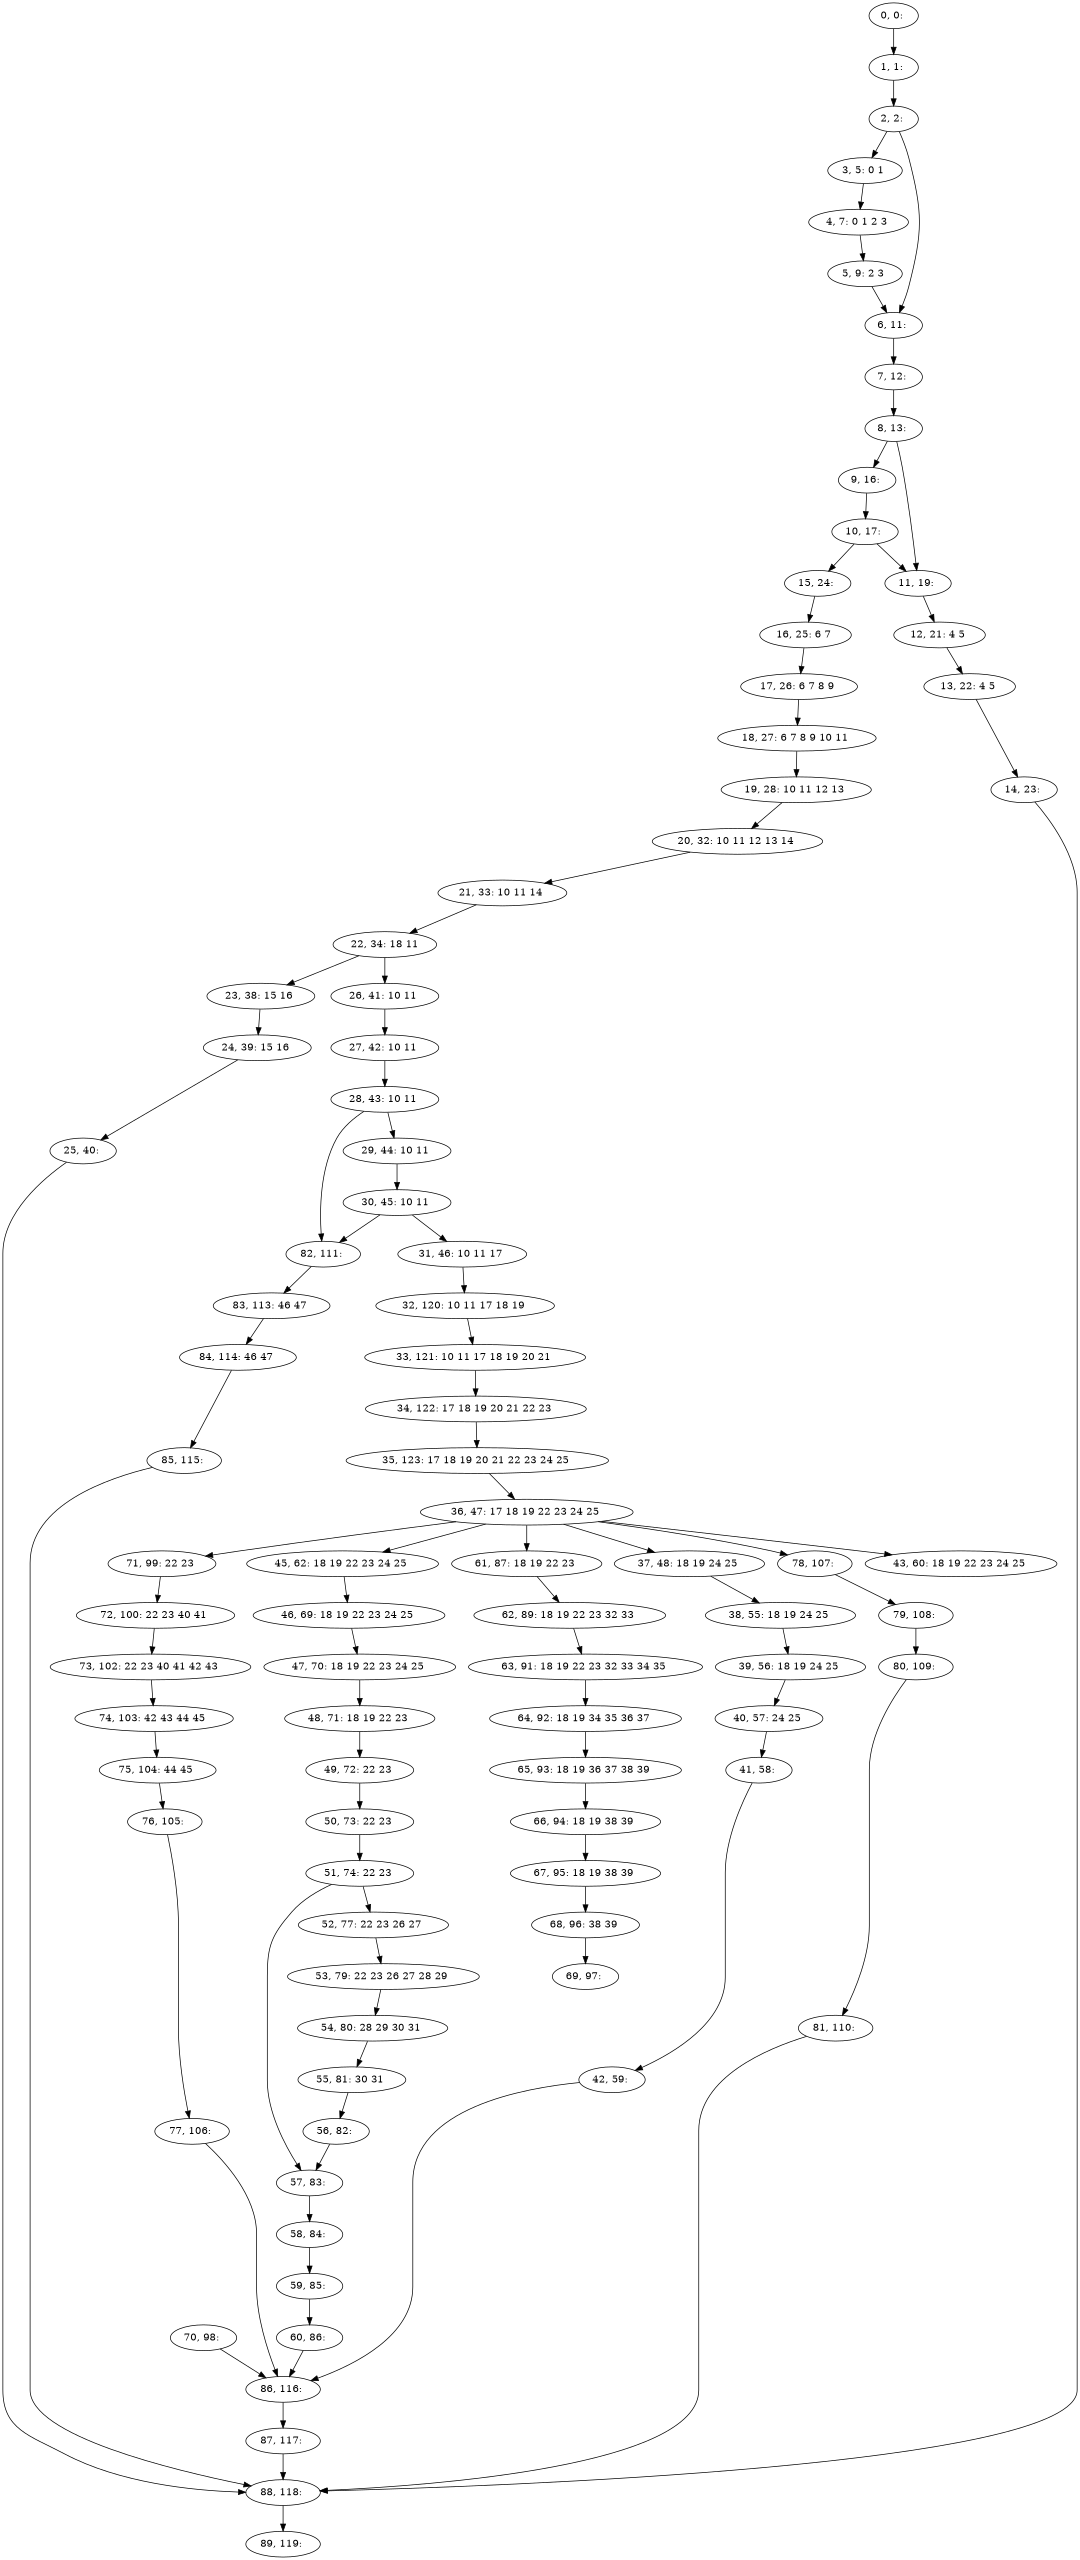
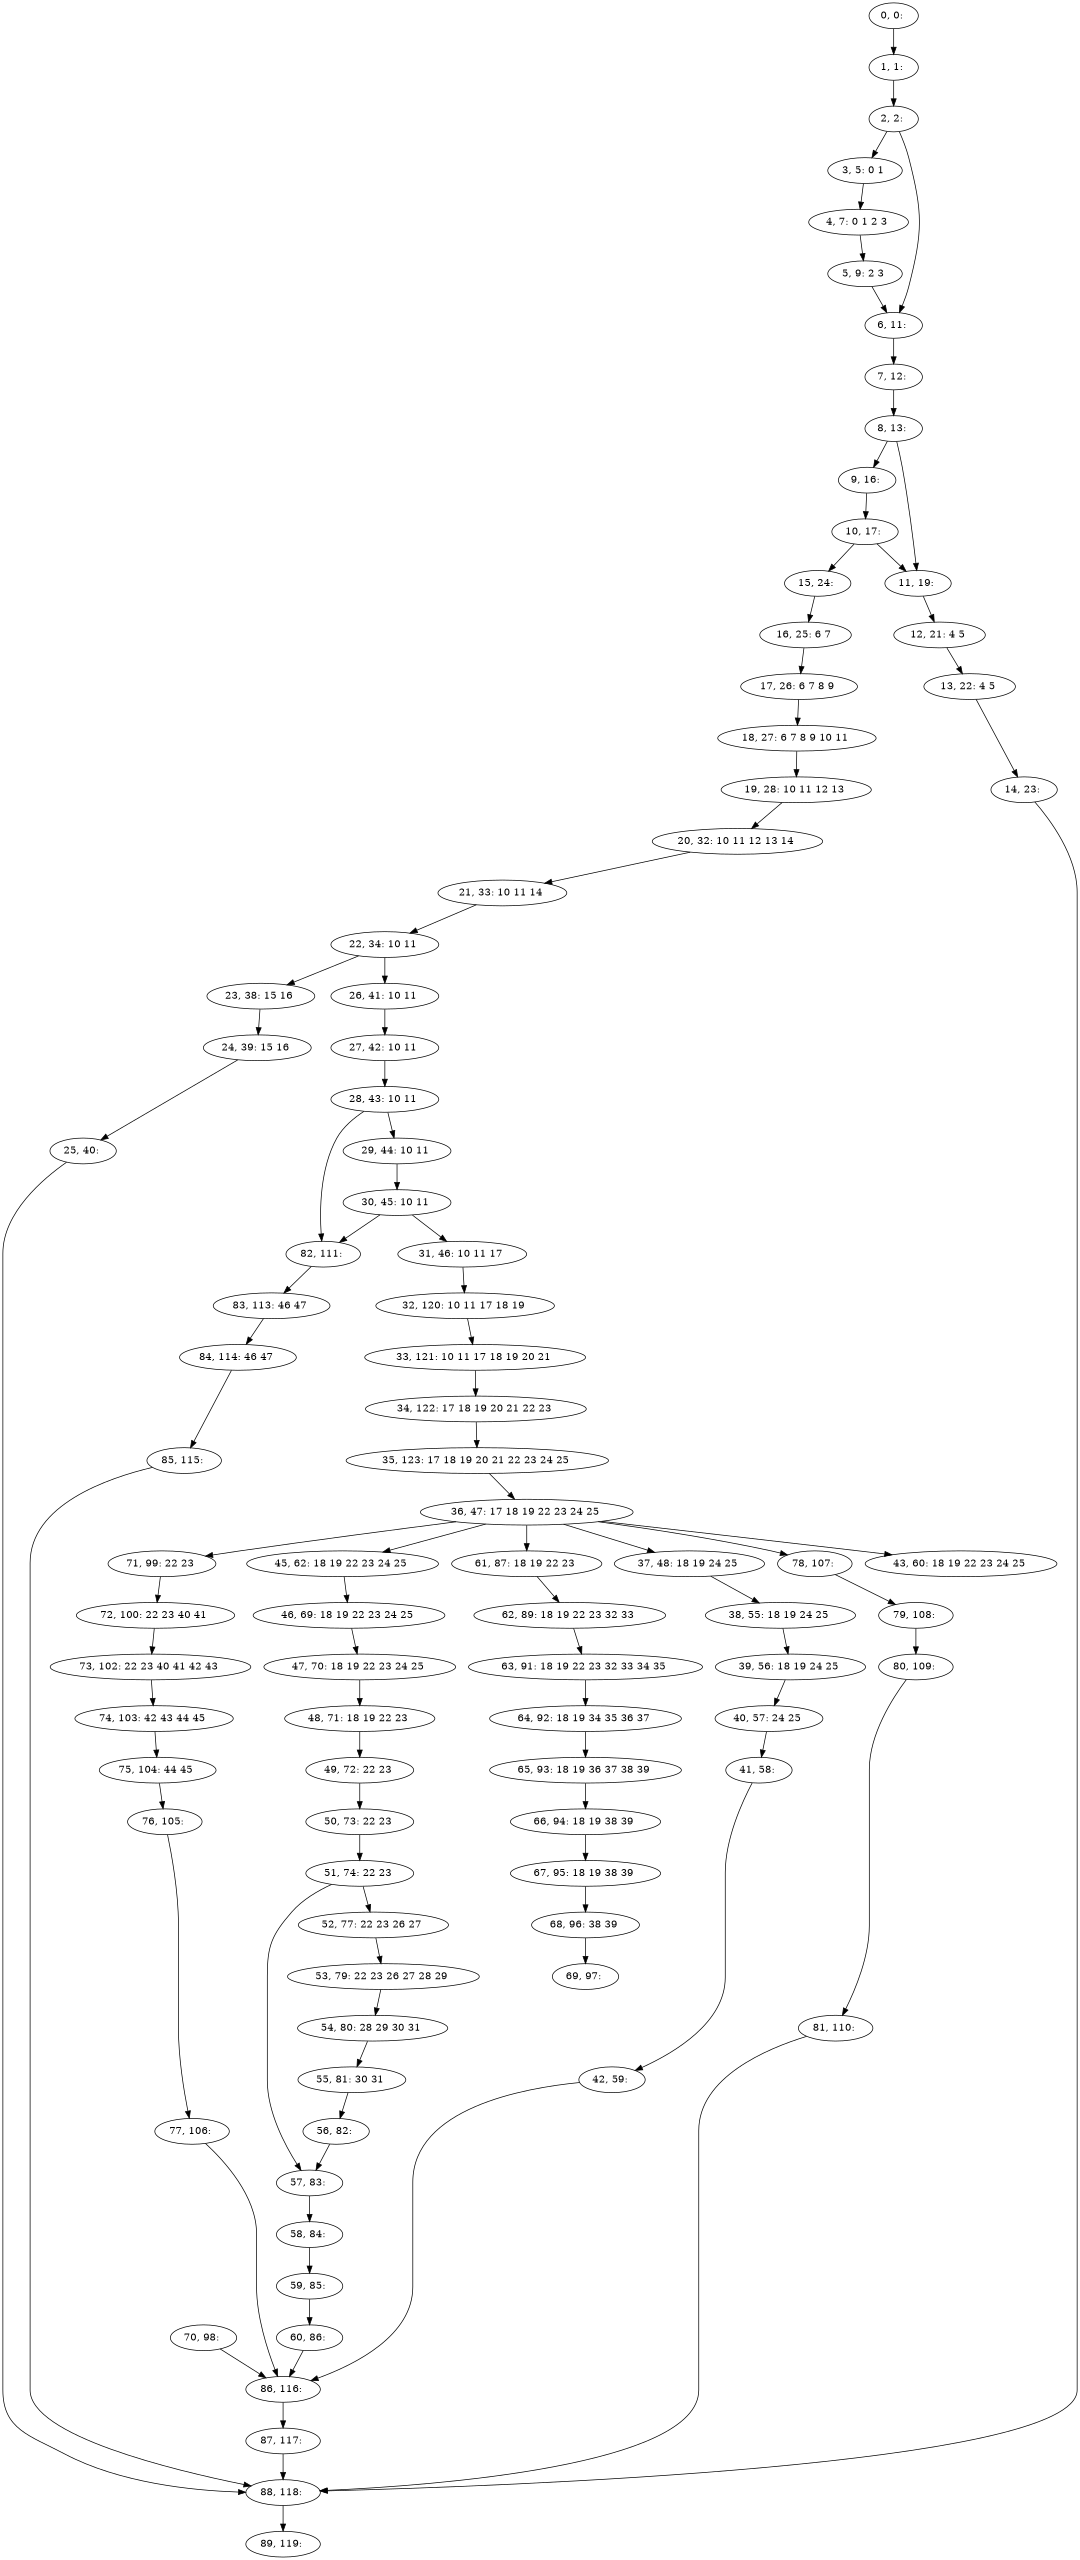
node "22, 34: 18 11": label "22, 34: 18 11" -> "22, 34: 10 11"
